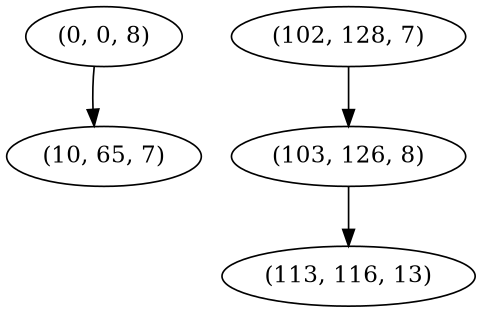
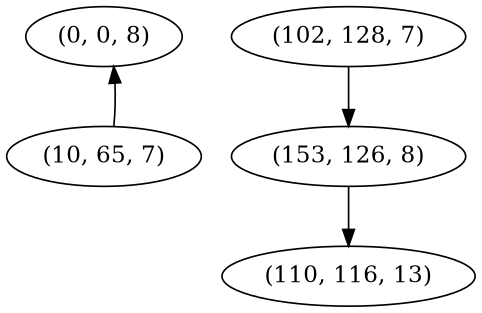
edge "(0, 0, 8)" -> "(10, 65, 7)": reversed
node "(103, 126, 8)": label "(103, 126, 8)" -> "(153, 126, 8)"
node "(113, 116, 13)": label "(113, 116, 13)" -> "(110, 116, 13)"
